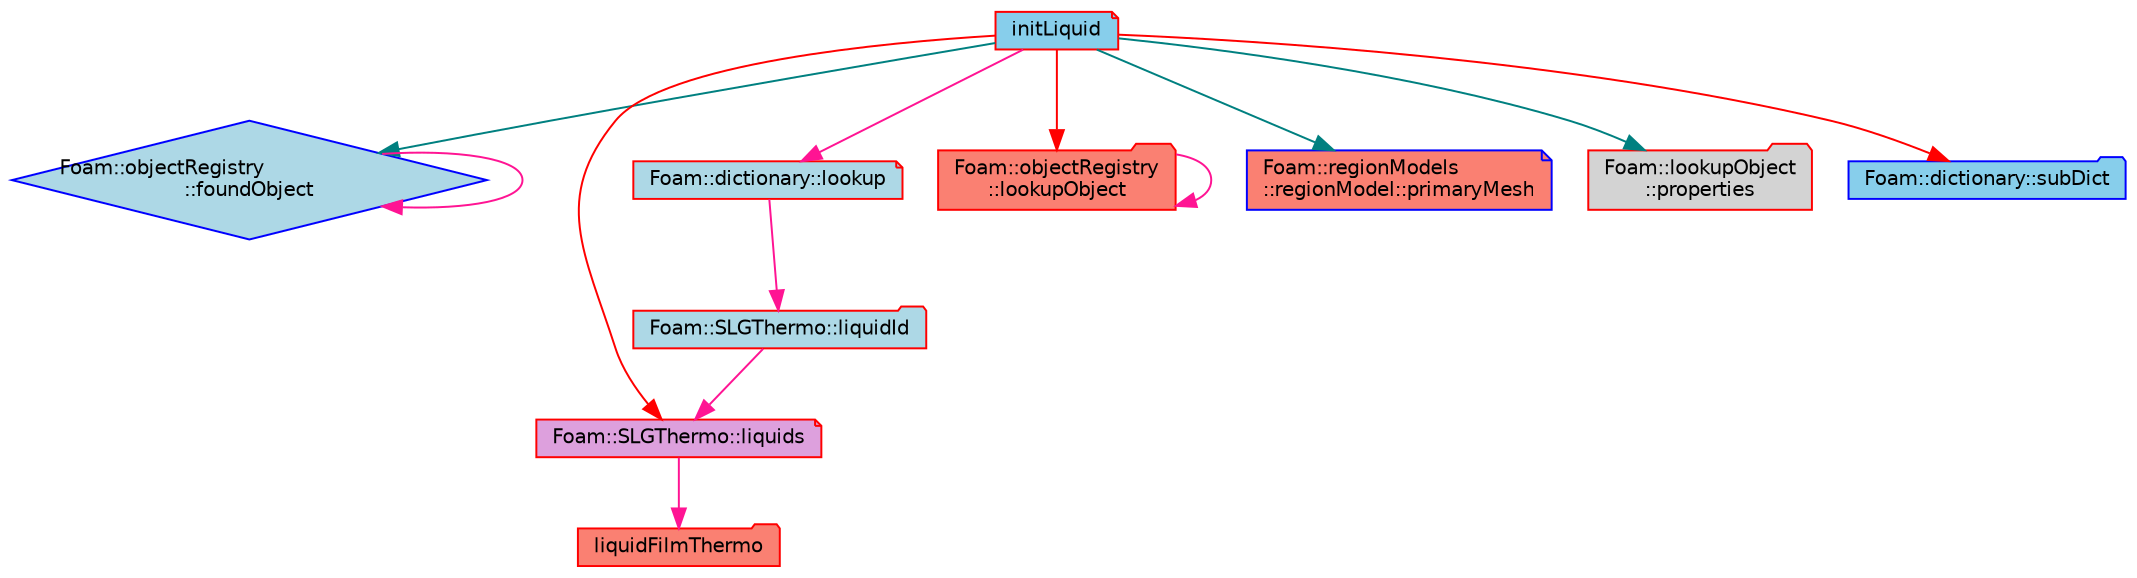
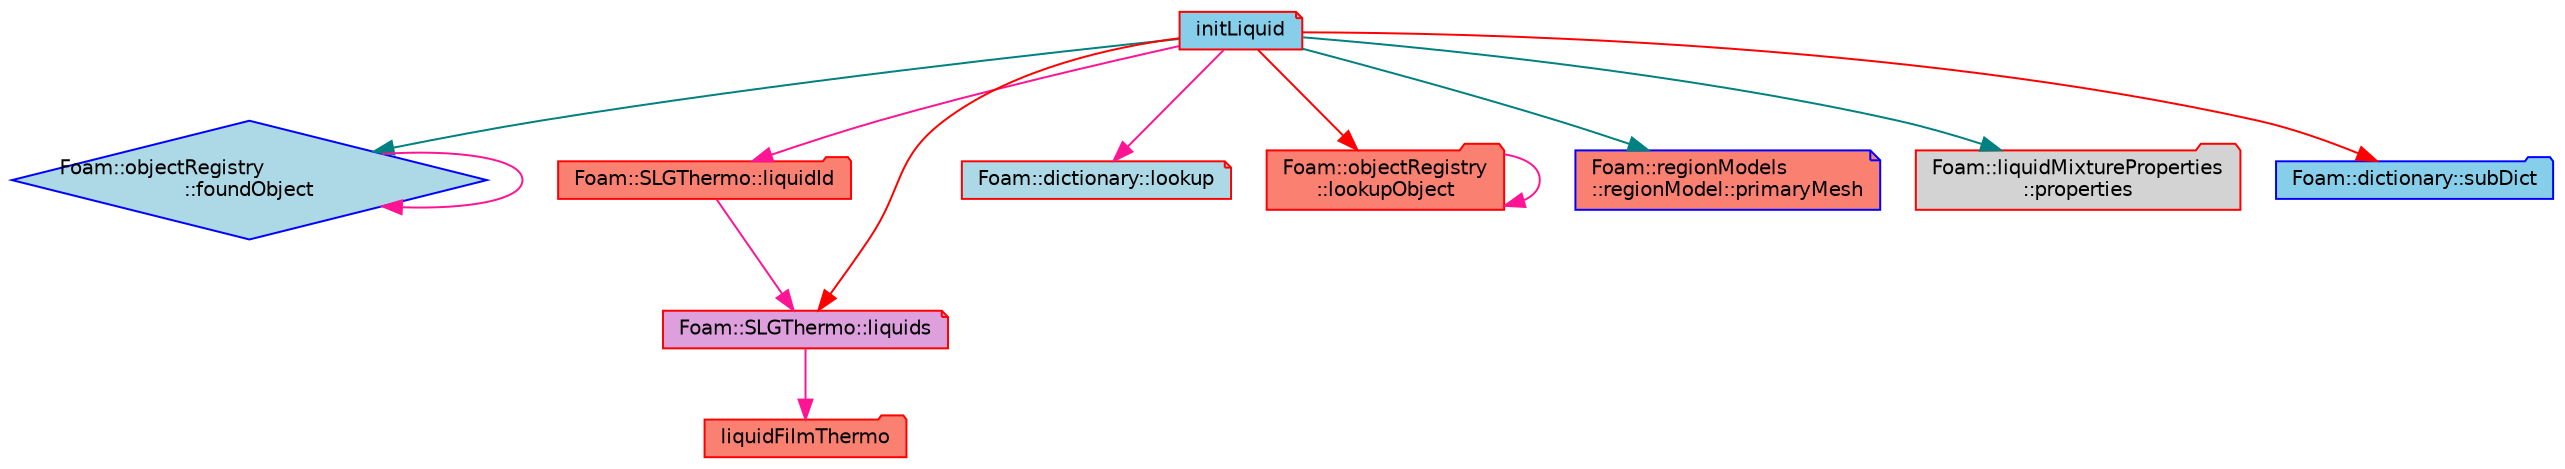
node "Foam::lookupObject ::properties": label "Foam::lookupObject ::properties" -> "Foam::liquidMixtureProperties ::properties"
edge "Foam::dictionary::lookup" -> "Foam::SLGThermo::liquidId": now "initLiquid" -> "Foam::SLGThermo::liquidId"
node "Foam::SLGThermo::liquidId": fillcolor lightblue -> salmon
